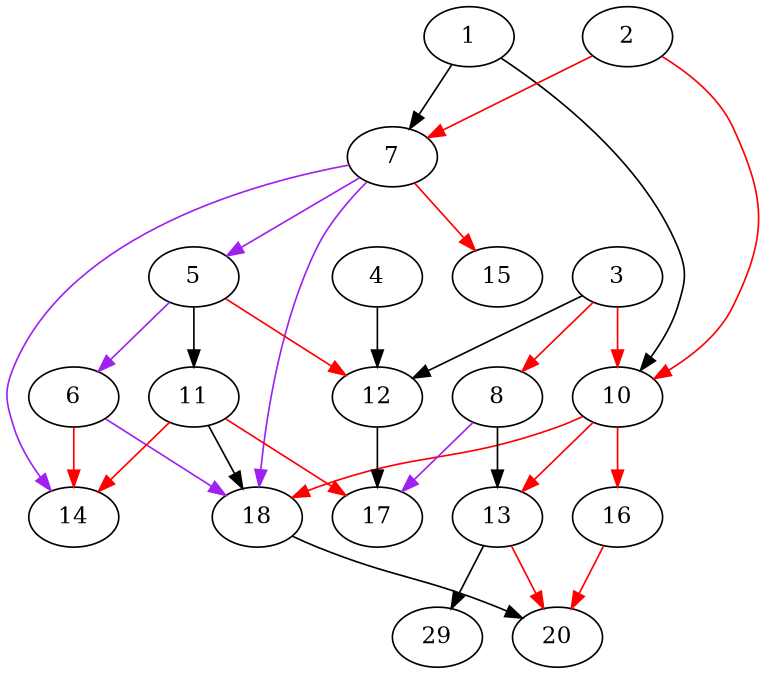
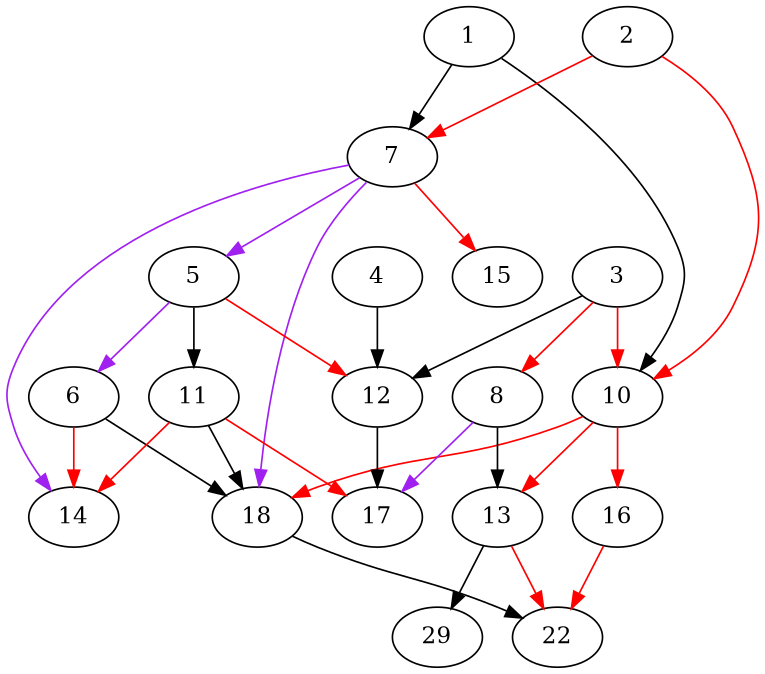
edge "6" -> "18": color purple -> black
node "20": label "20" -> "22"
